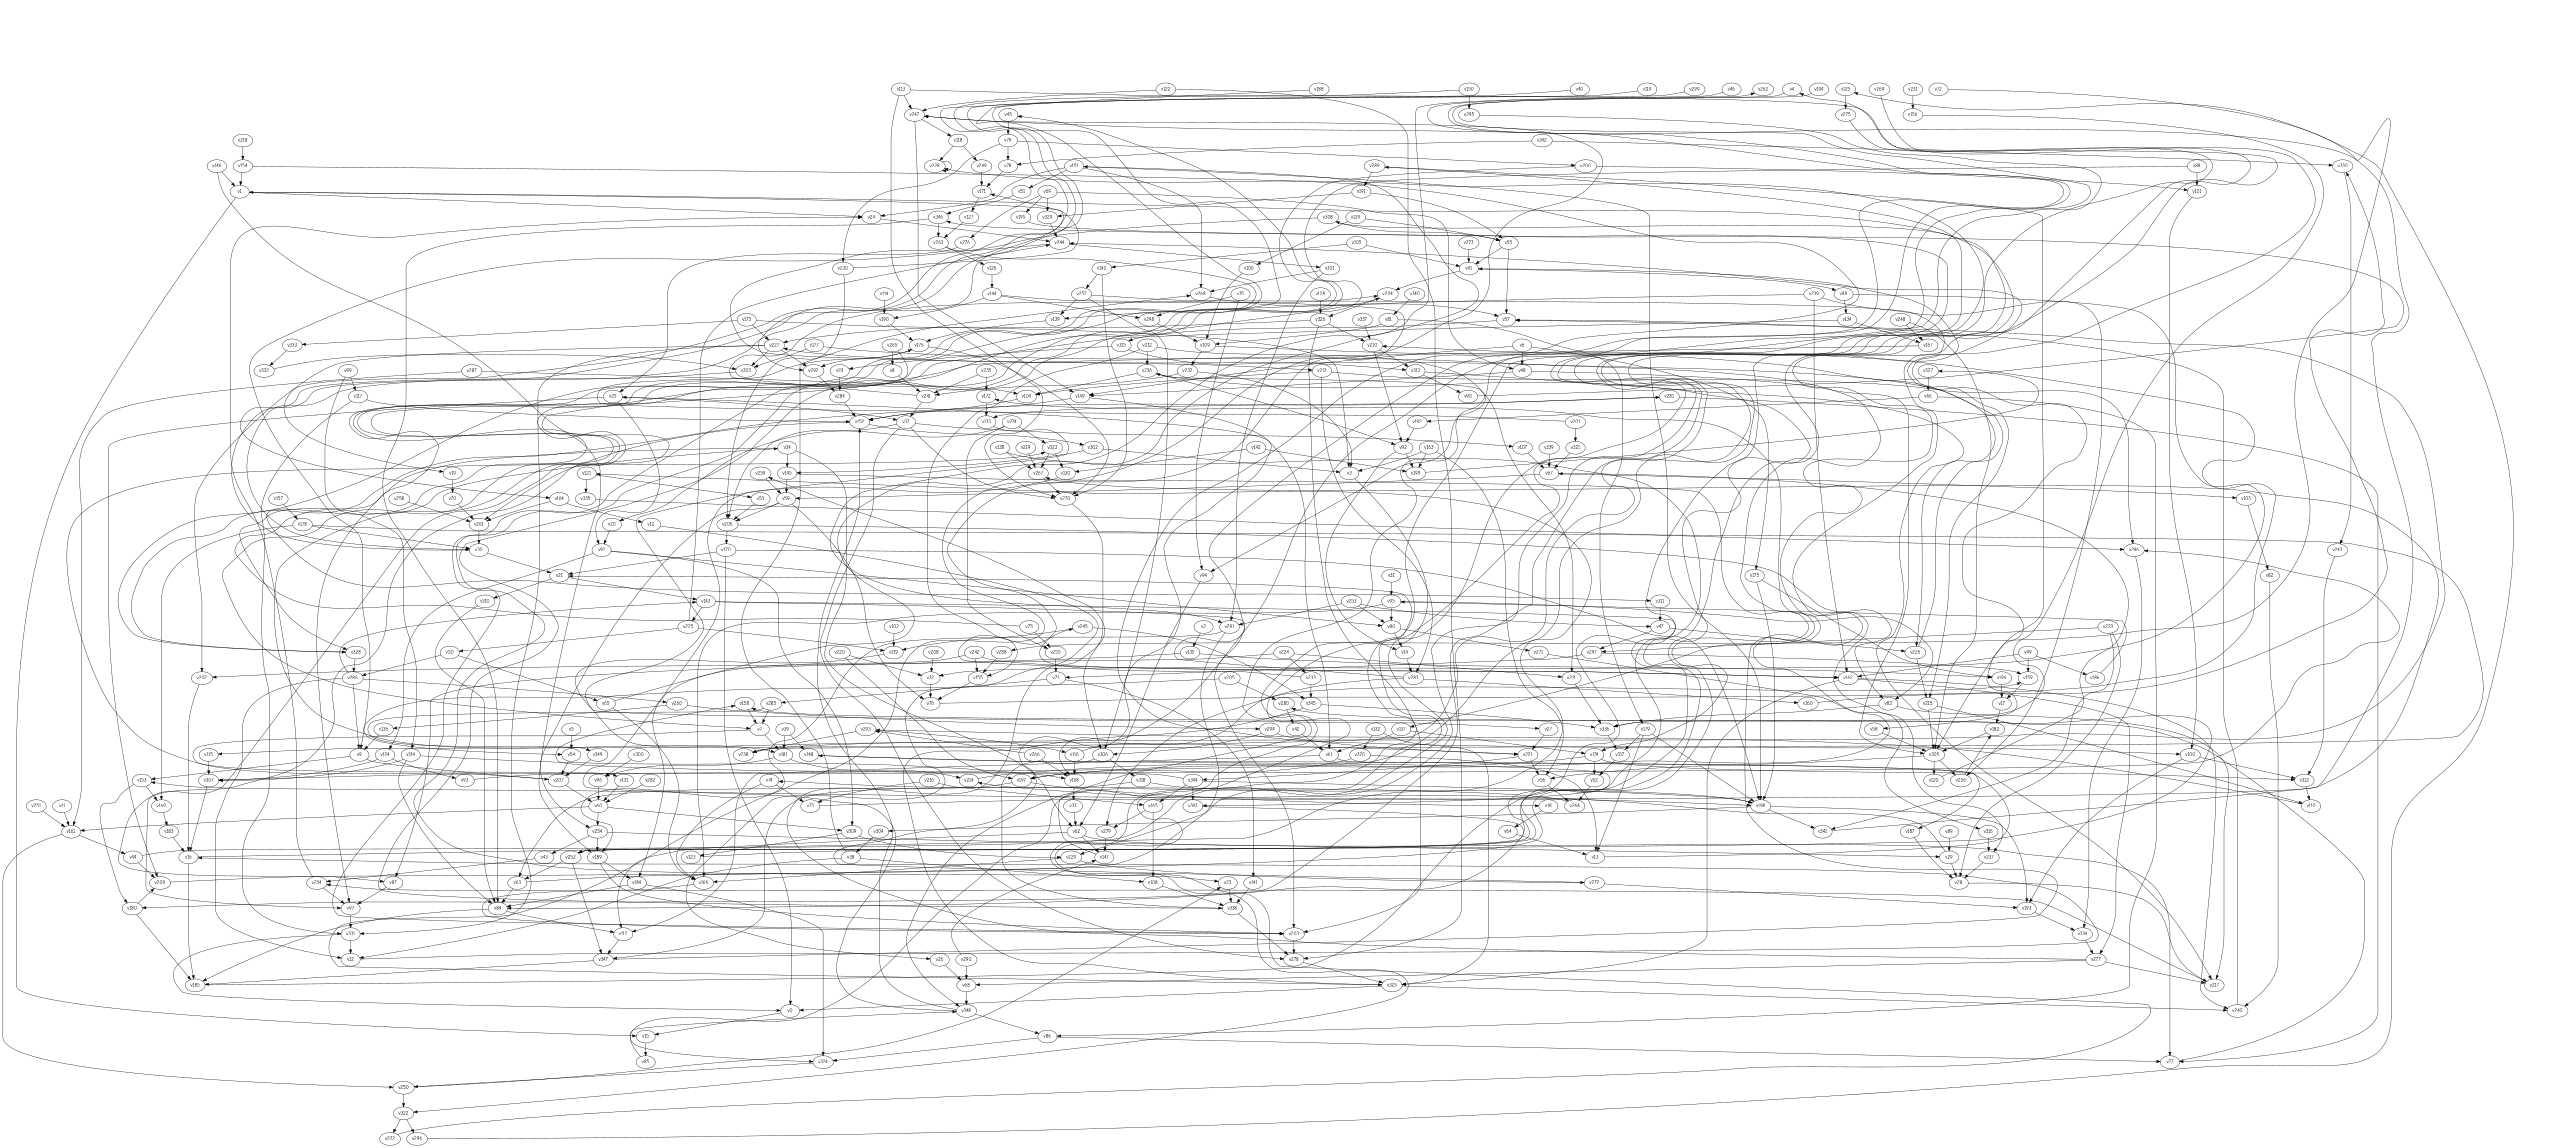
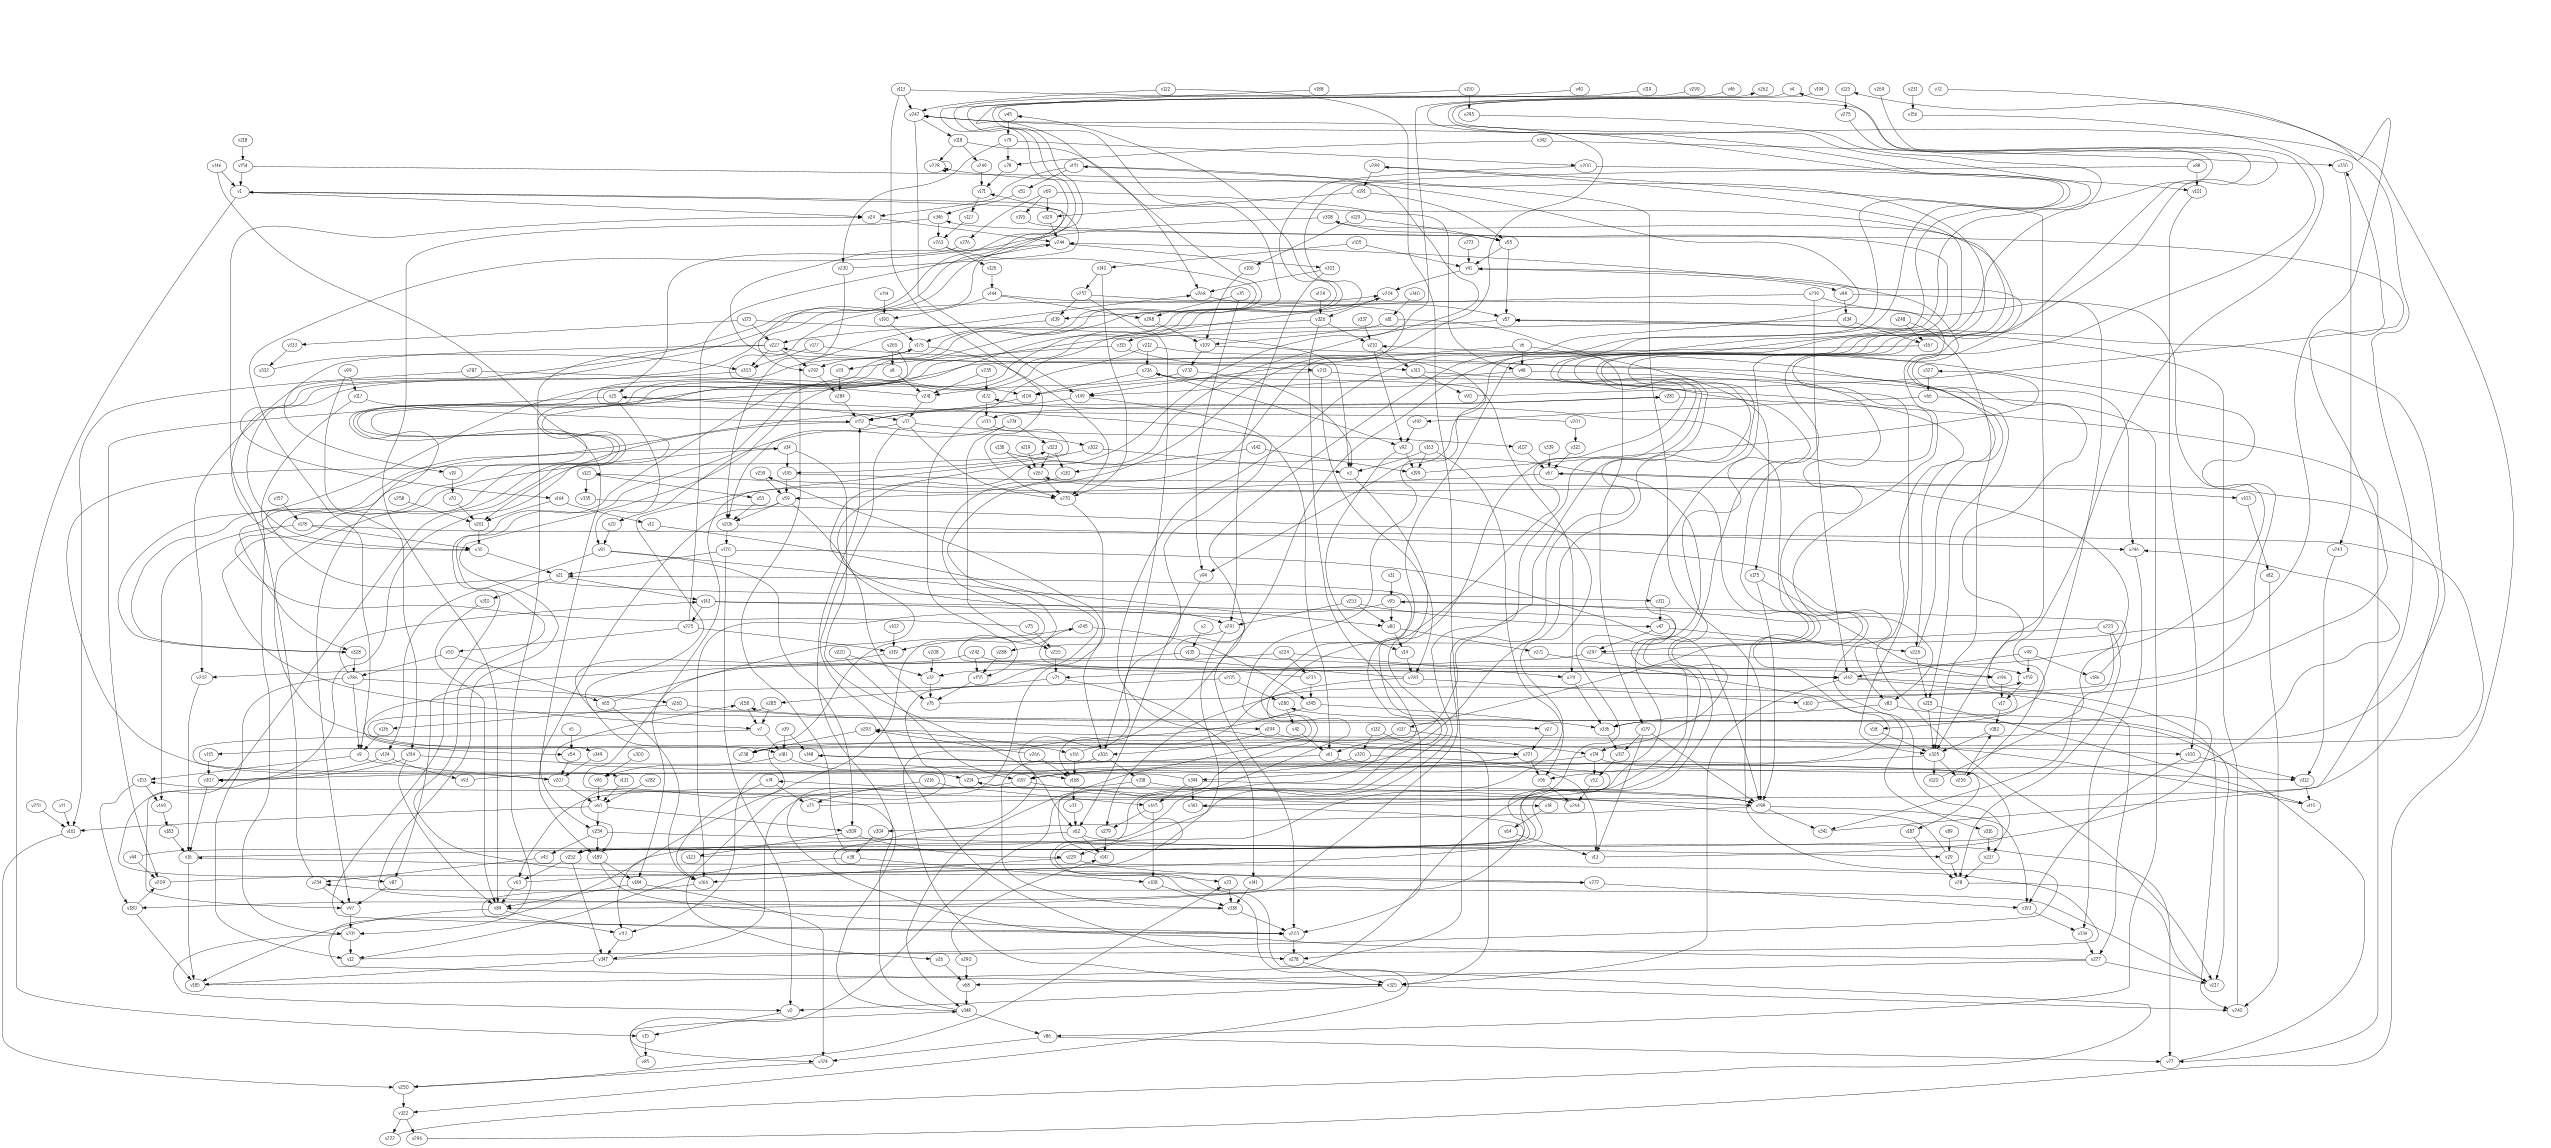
edge "v151" -> "v268": now "v118" -> "v268"
edge "v161" -> "v44": removed
edge "v338" -> "v278": now "v338" -> "v203"
